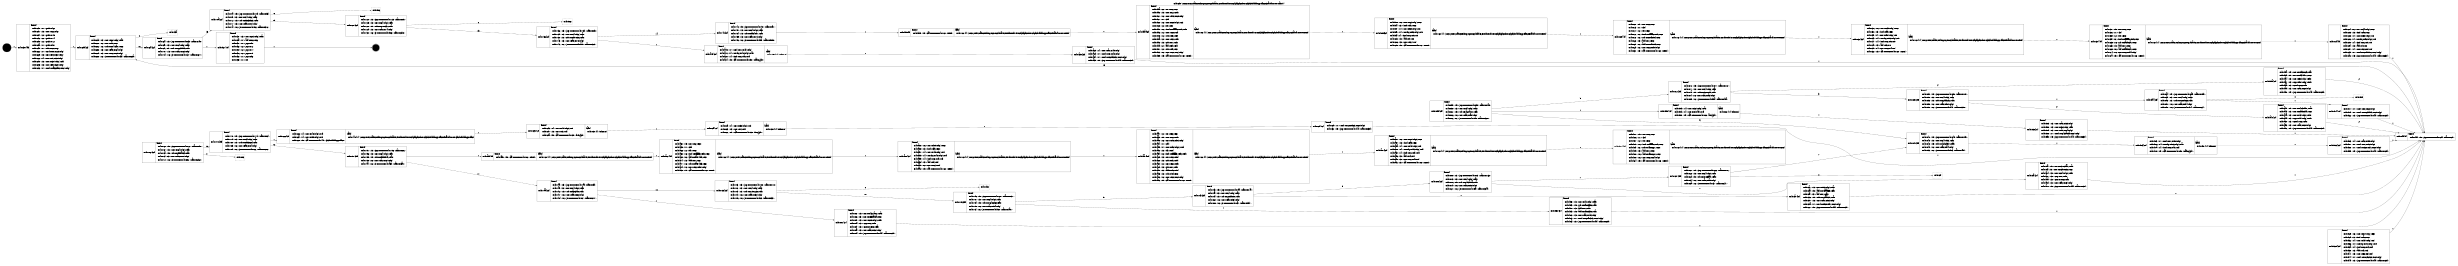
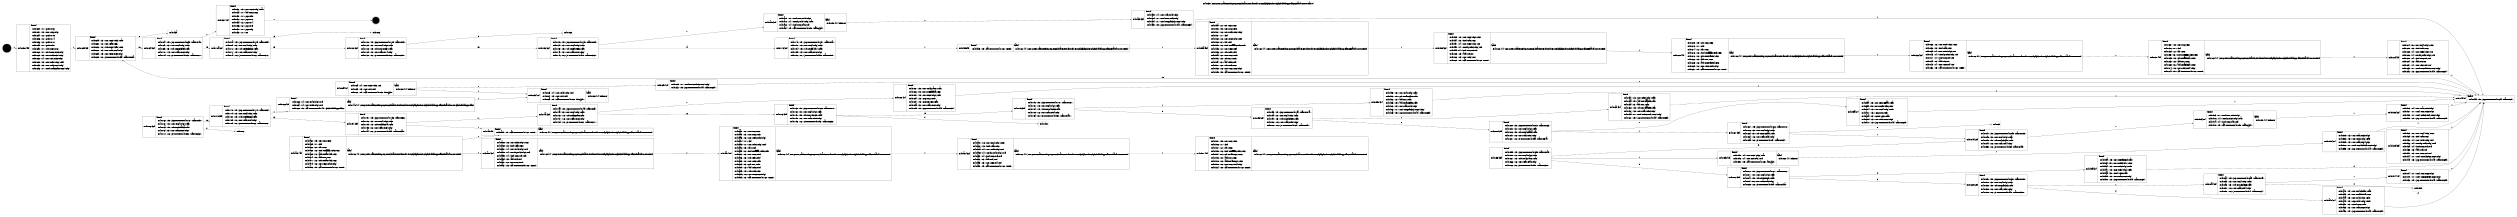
edge "0x401cd3 [12]" -> "0x401cdf [12]": reversed
edge "0x401a5b [5]" -> "0x401a60 [40]": reversed
